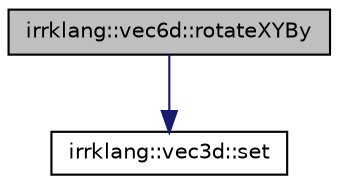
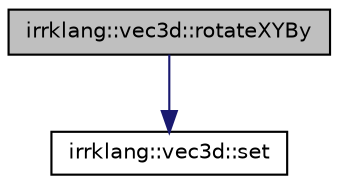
node "irrklang::vec6d::rotateXYBy": label "irrklang::vec6d::rotateXYBy" -> "irrklang::vec3d::rotateXYBy"
